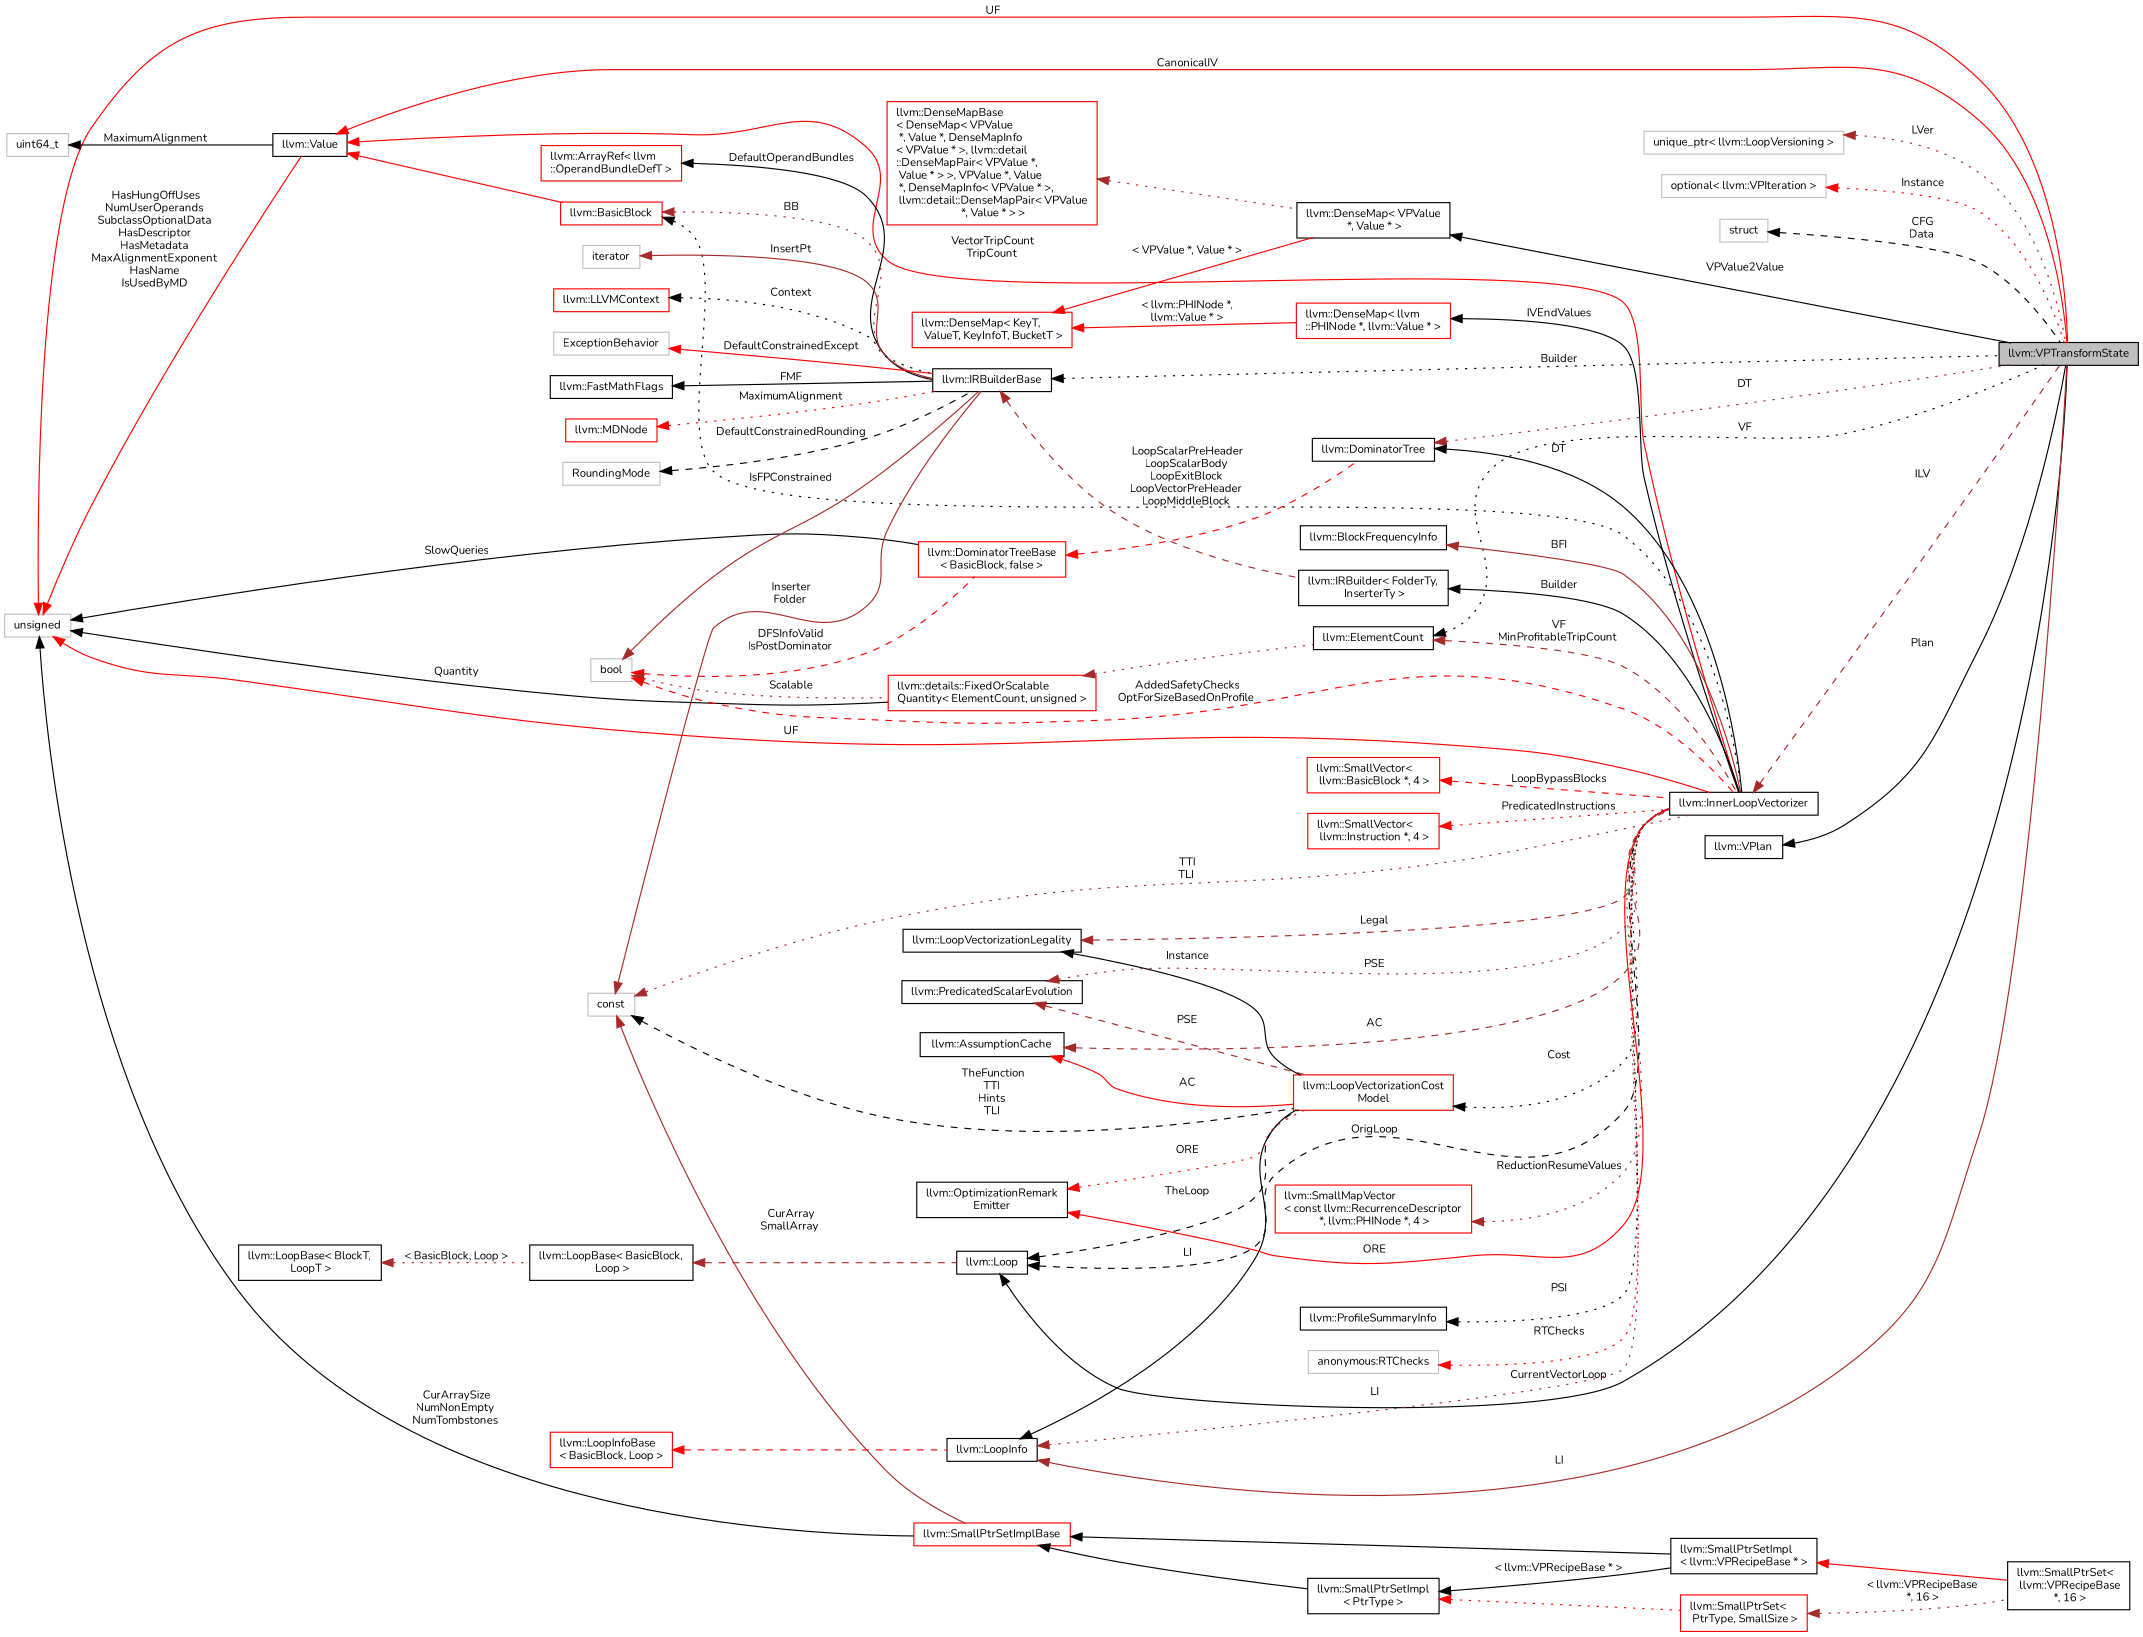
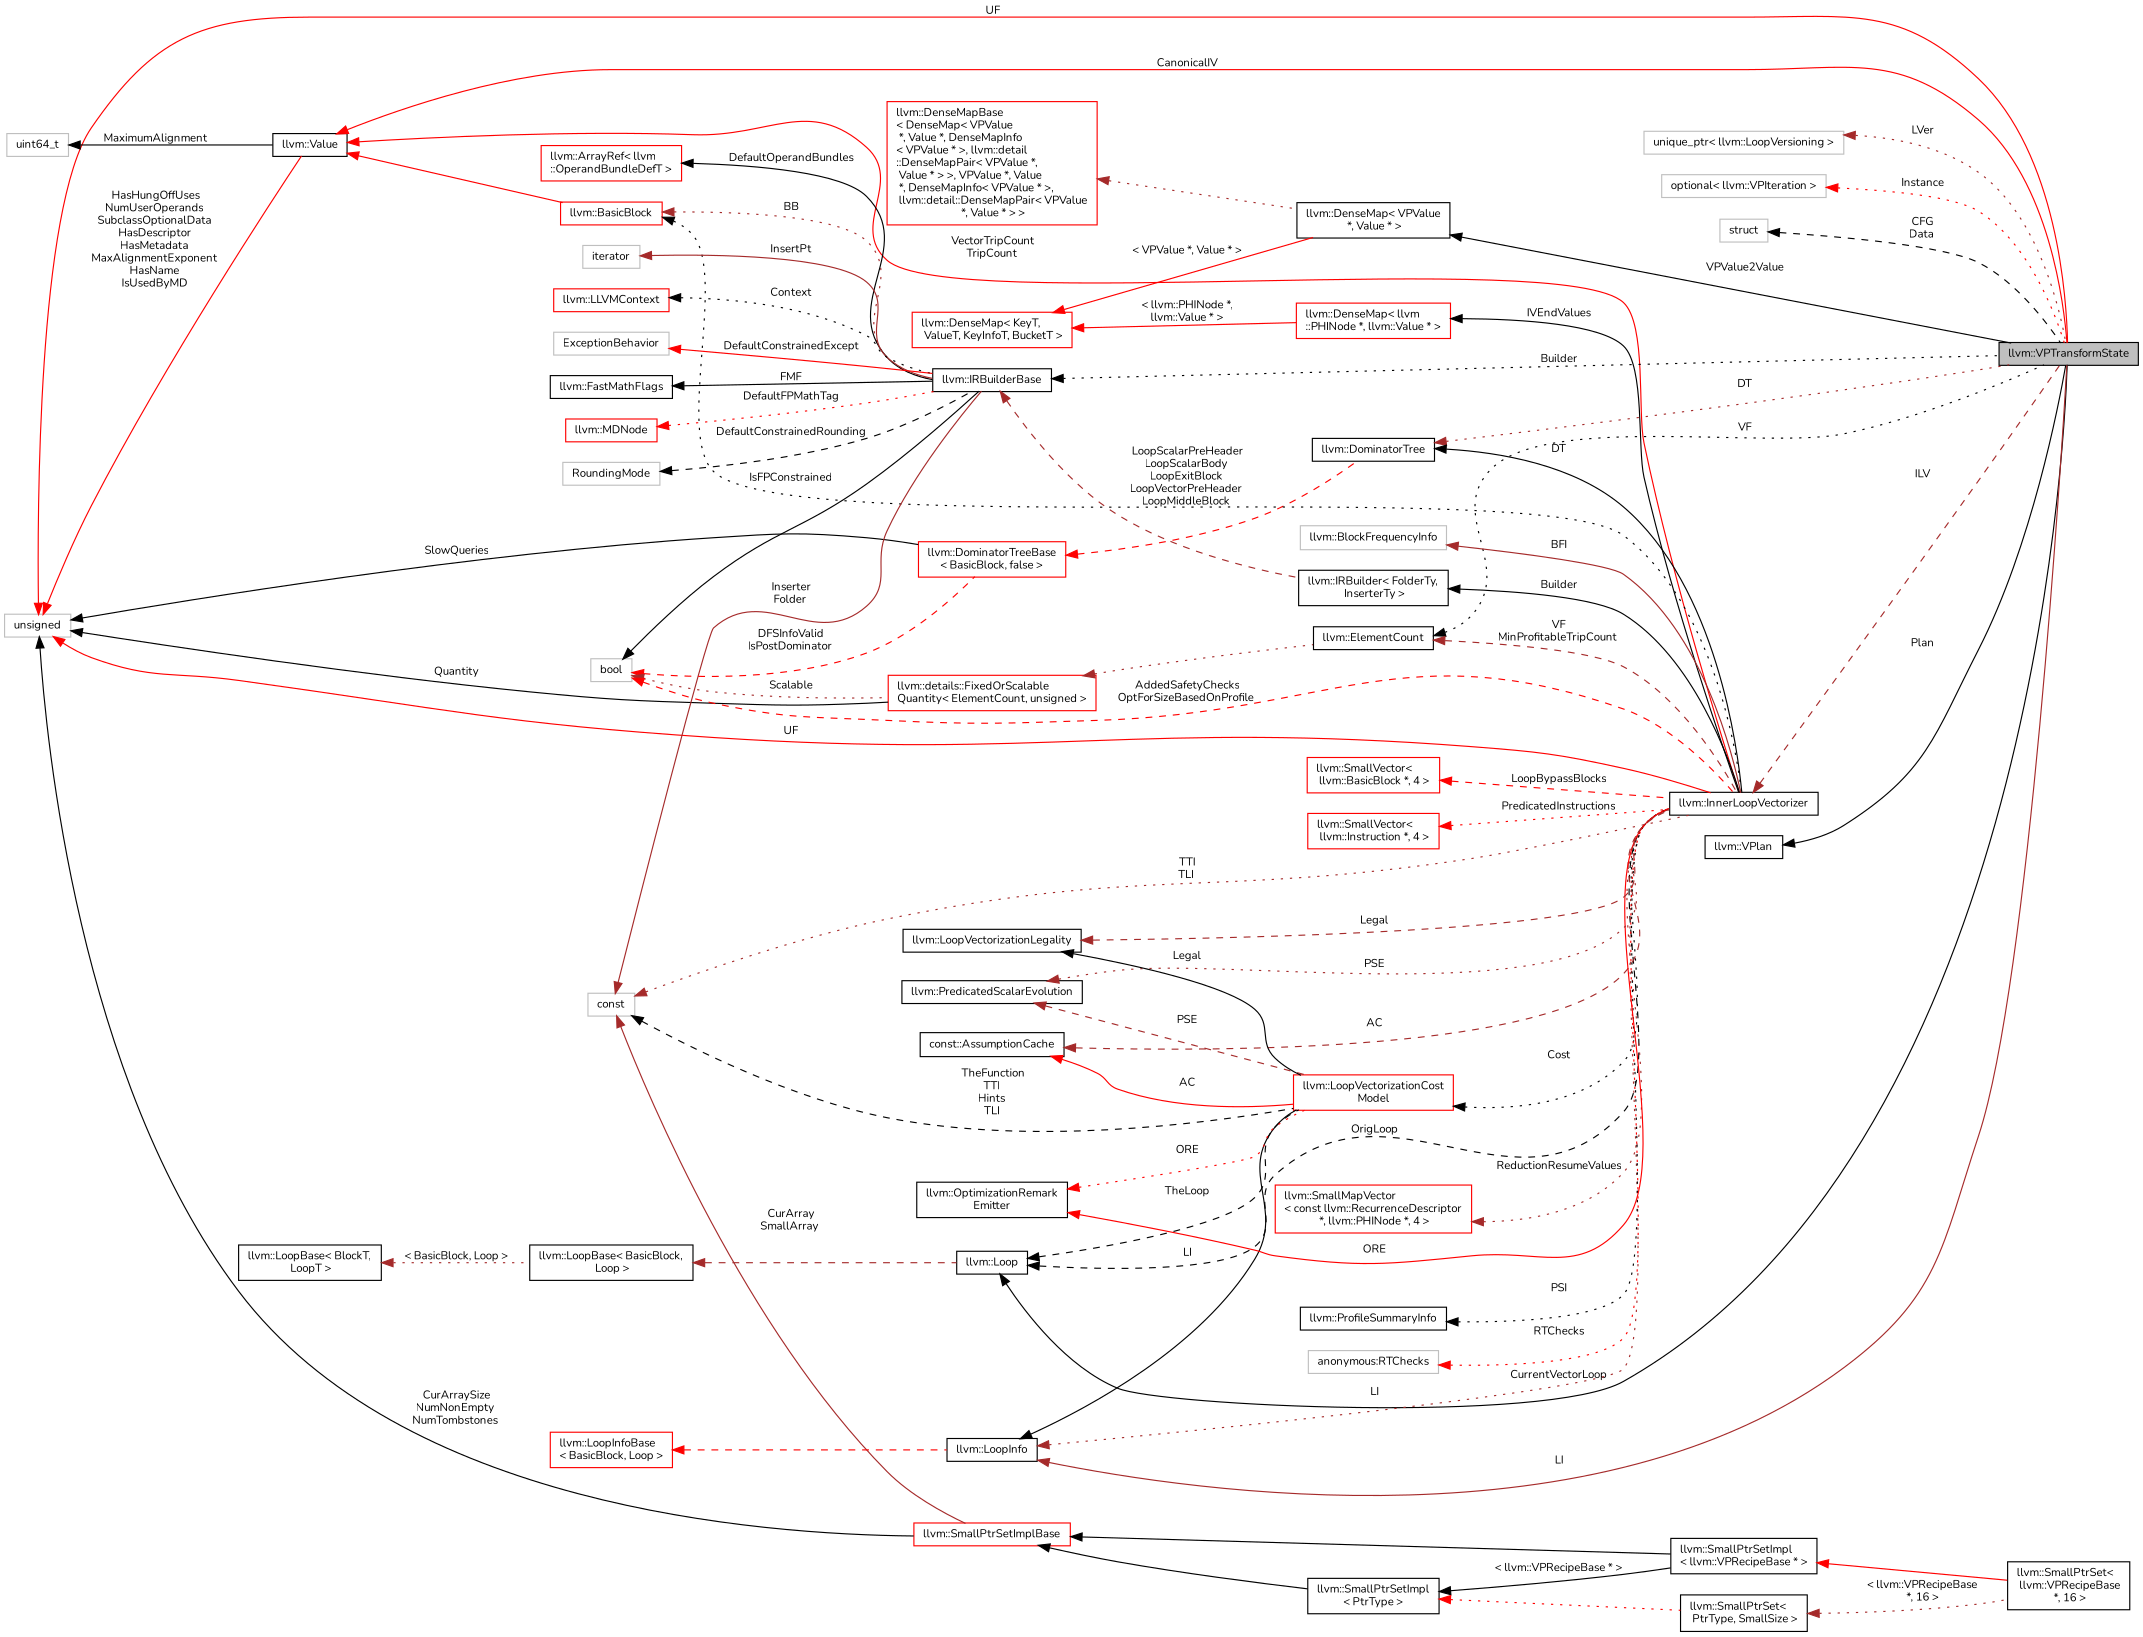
edge "llvm::IRBuilderBase" -> "llvm::MDNode": label " MaximumAlignment" -> " DefaultFPMathTag"
edge "llvm::IRBuilderBase" -> "bool": color brown -> black
node "llvm::BlockFrequencyInfo": color black -> grey75
edge "llvm::LoopVectorizationCost Model" -> "llvm::LoopVectorizationLegality": label " Instance" -> " Legal"
node "llvm::AssumptionCache": label "llvm::AssumptionCache" -> "const::AssumptionCache"
node "llvm::SmallPtrSet< PtrType, SmallSize >": color red -> black
